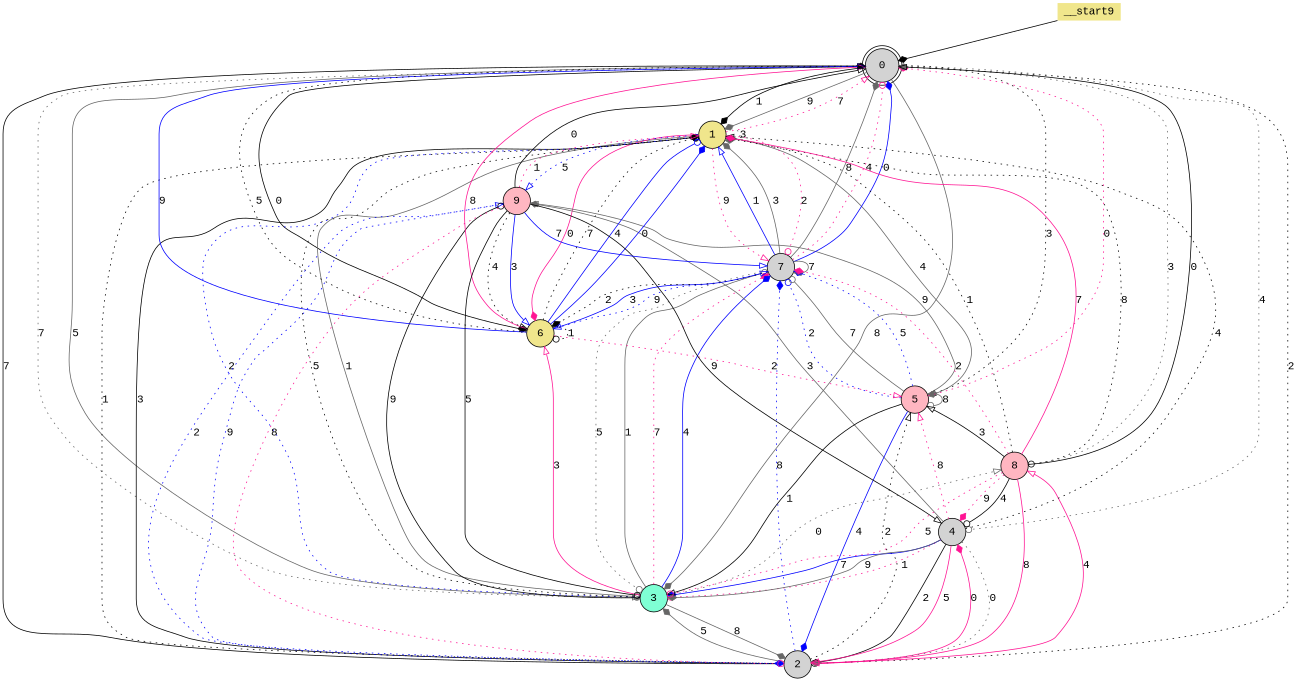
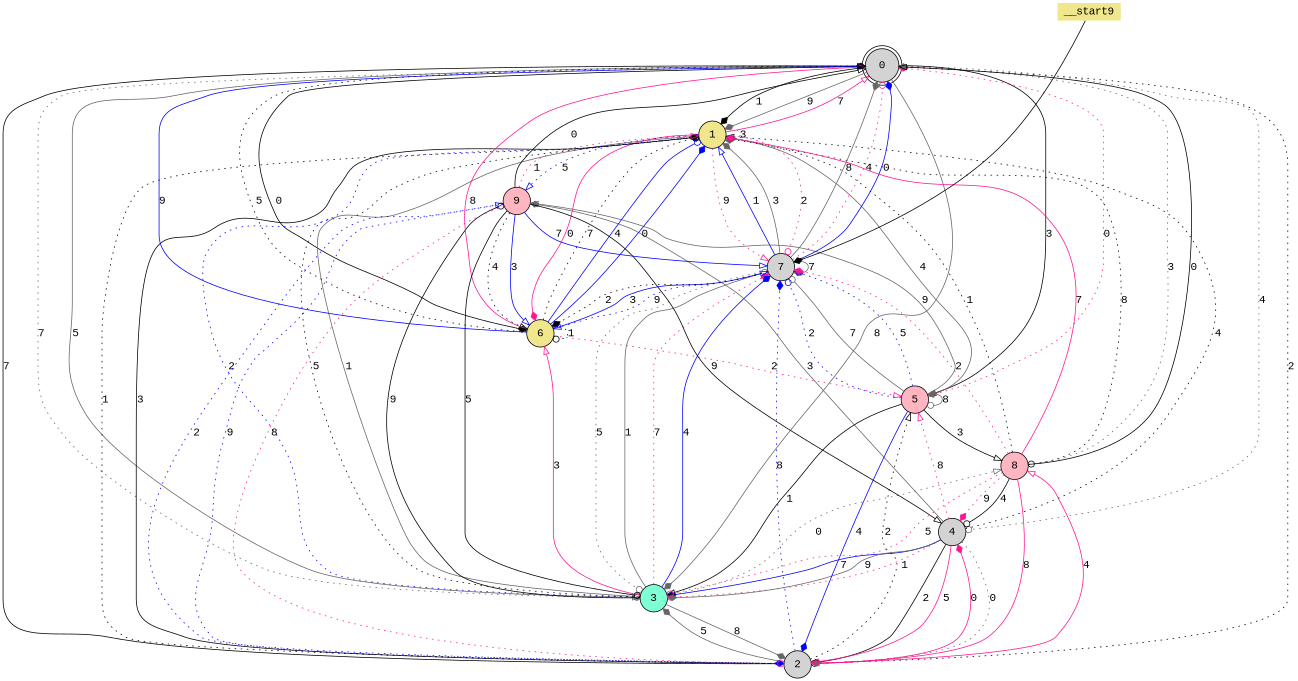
edge "__start9" -> "0": now "__start9" -> "7"
edge "1" -> "0": style dotted -> solid
edge "0" -> "5": style dotted -> solid
edge "8" -> "5": reversed
